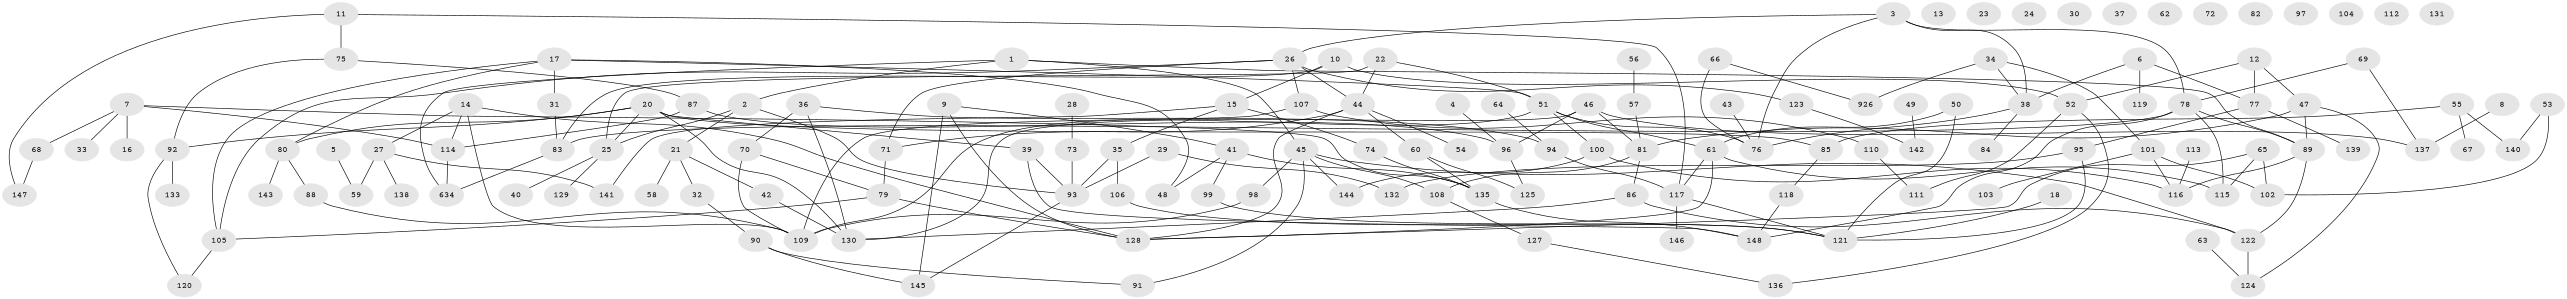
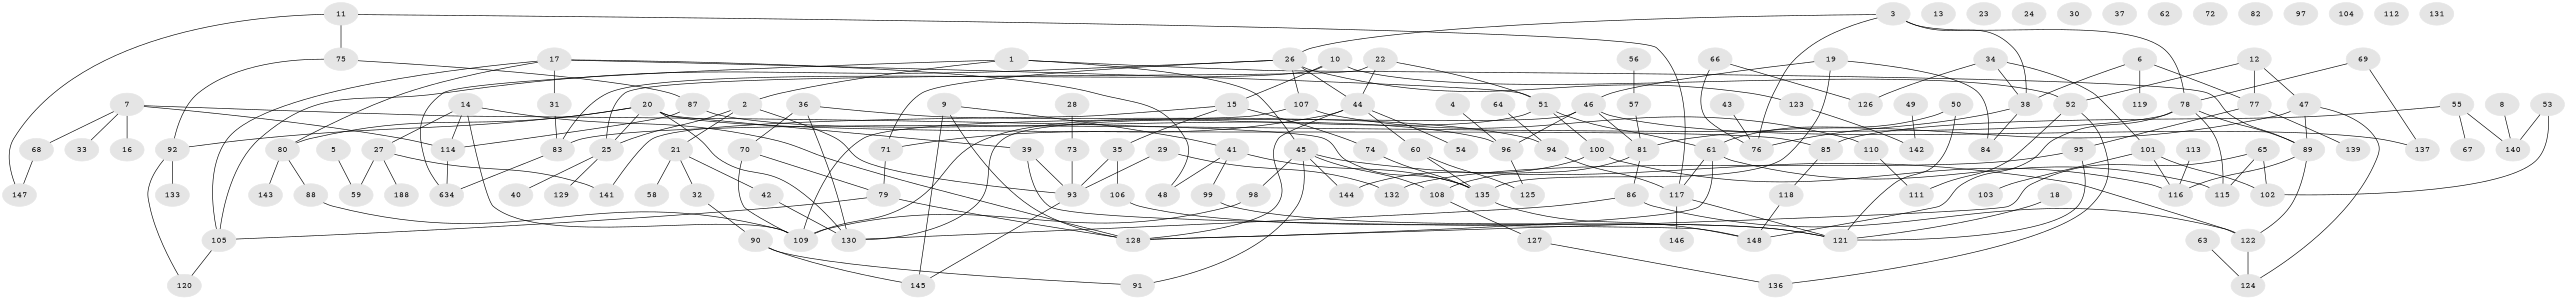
node "19": added
node "926": label "926" -> "126"
edge "8" -- "137": now "8" -- "140"
edge "51" -- "76": removed
node "138": label "138" -> "188"
